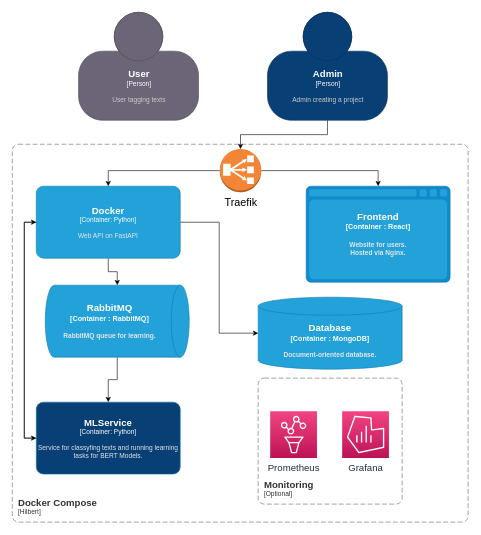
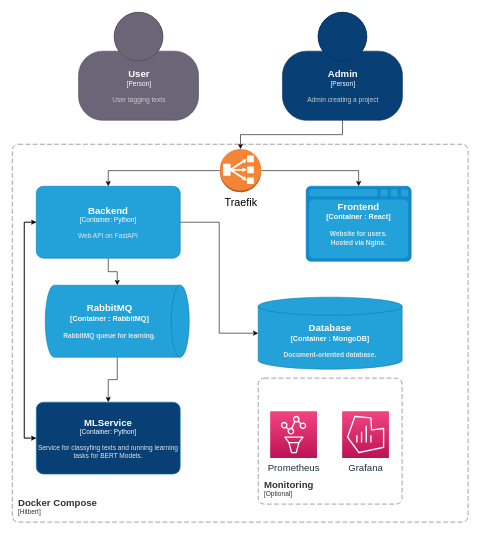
node "Admin [Person] Admin creating a project": moved (328, 66) -> (343, 66)
node "Docker [Container: Python] Web API on FastAPI": label "Docker [Container: Python] Web API on FastAPI" -> "Backend [Container: Python] Web API on FastAPI"
node "Frontend [Container : React] Website for users. Hosted via Nginx.": size 144x96 -> 105x75
